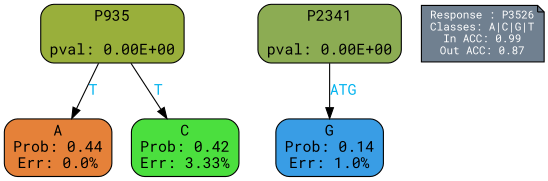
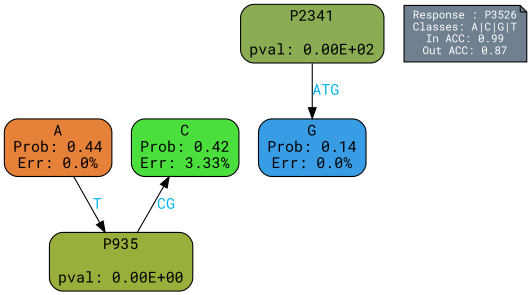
node "P2341 pval: 0.00E+00": label "P2341 pval: 0.00E+00" -> "P2341 pval: 0.00E+02"
edge "P935 pval: 0.00E+00" -> "A Prob: 0.44 Err: 0.0%": reversed
edge "P935 pval: 0.00E+00" -> "C Prob: 0.42 Err: 3.33%": label "T" -> "CG"
node "G Prob: 0.14 Err: 1.0%": label "G Prob: 0.14 Err: 1.0%" -> "G Prob: 0.14 Err: 0.0%"
